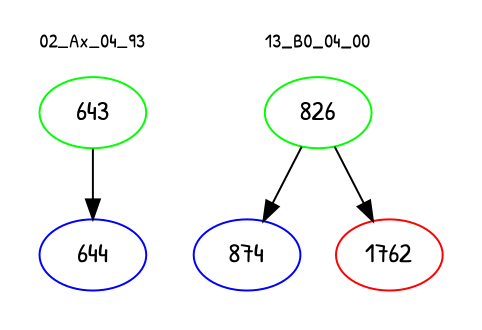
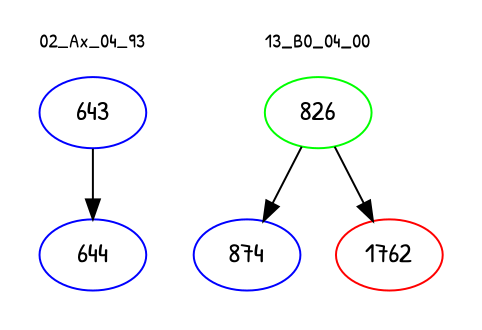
node "643": color green -> blue
